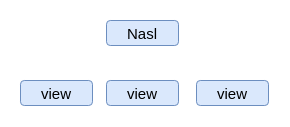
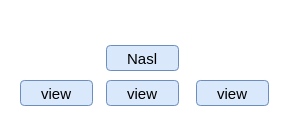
node "Nasl": moved (143, 33) -> (143, 58)
